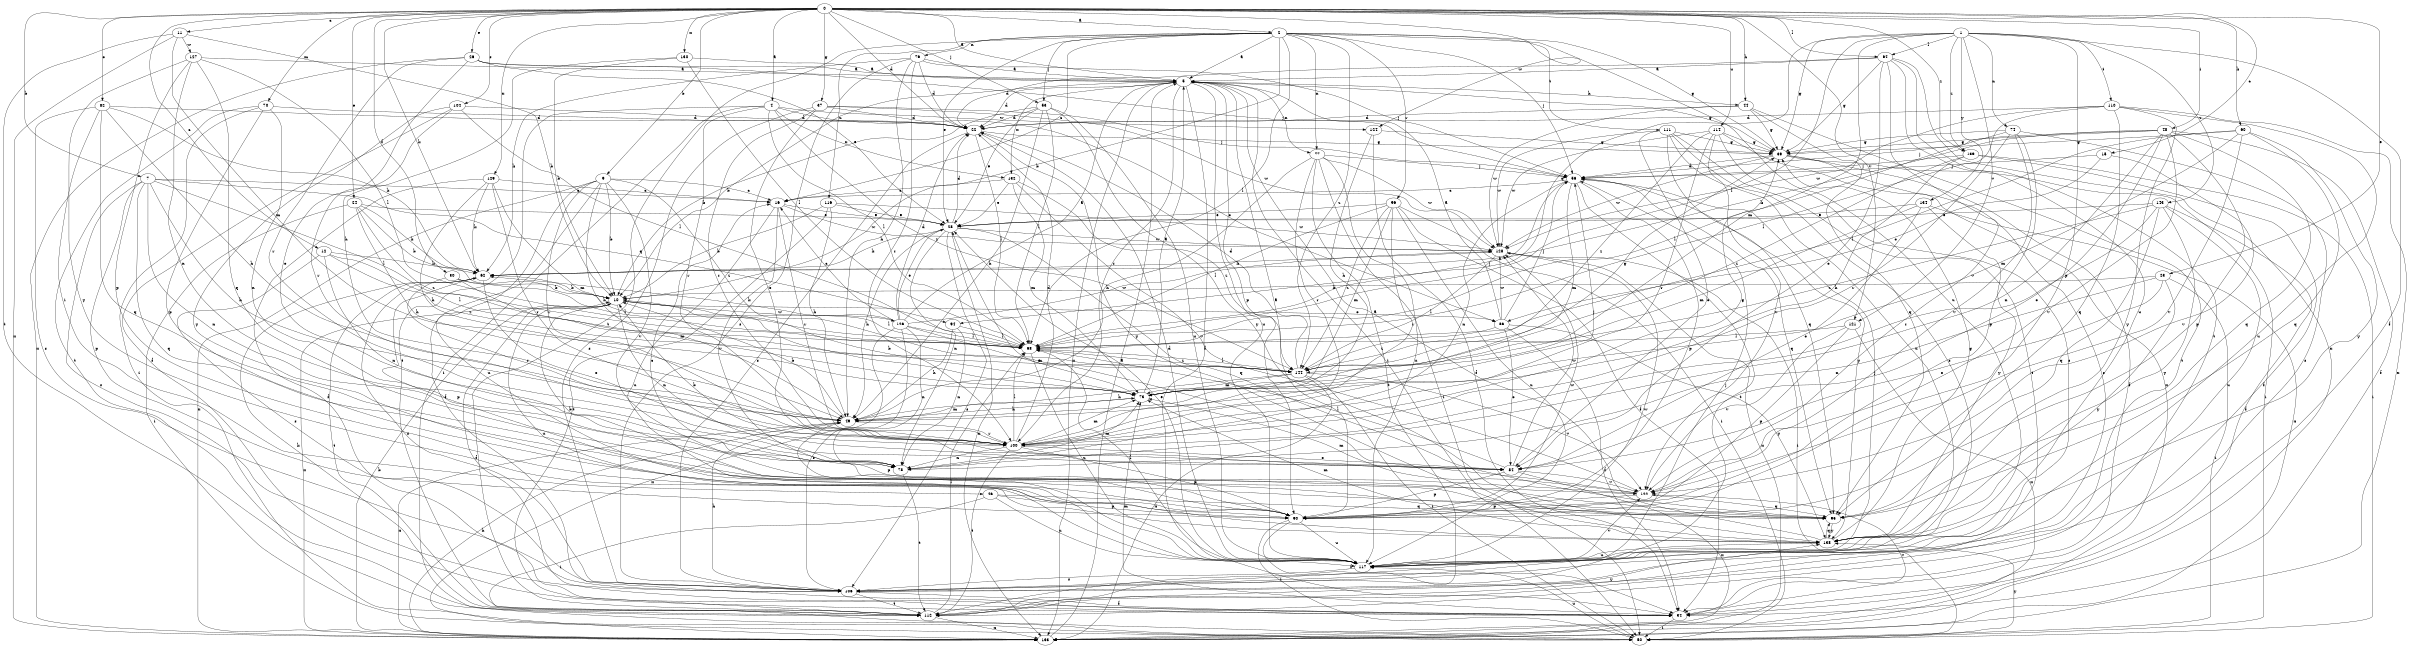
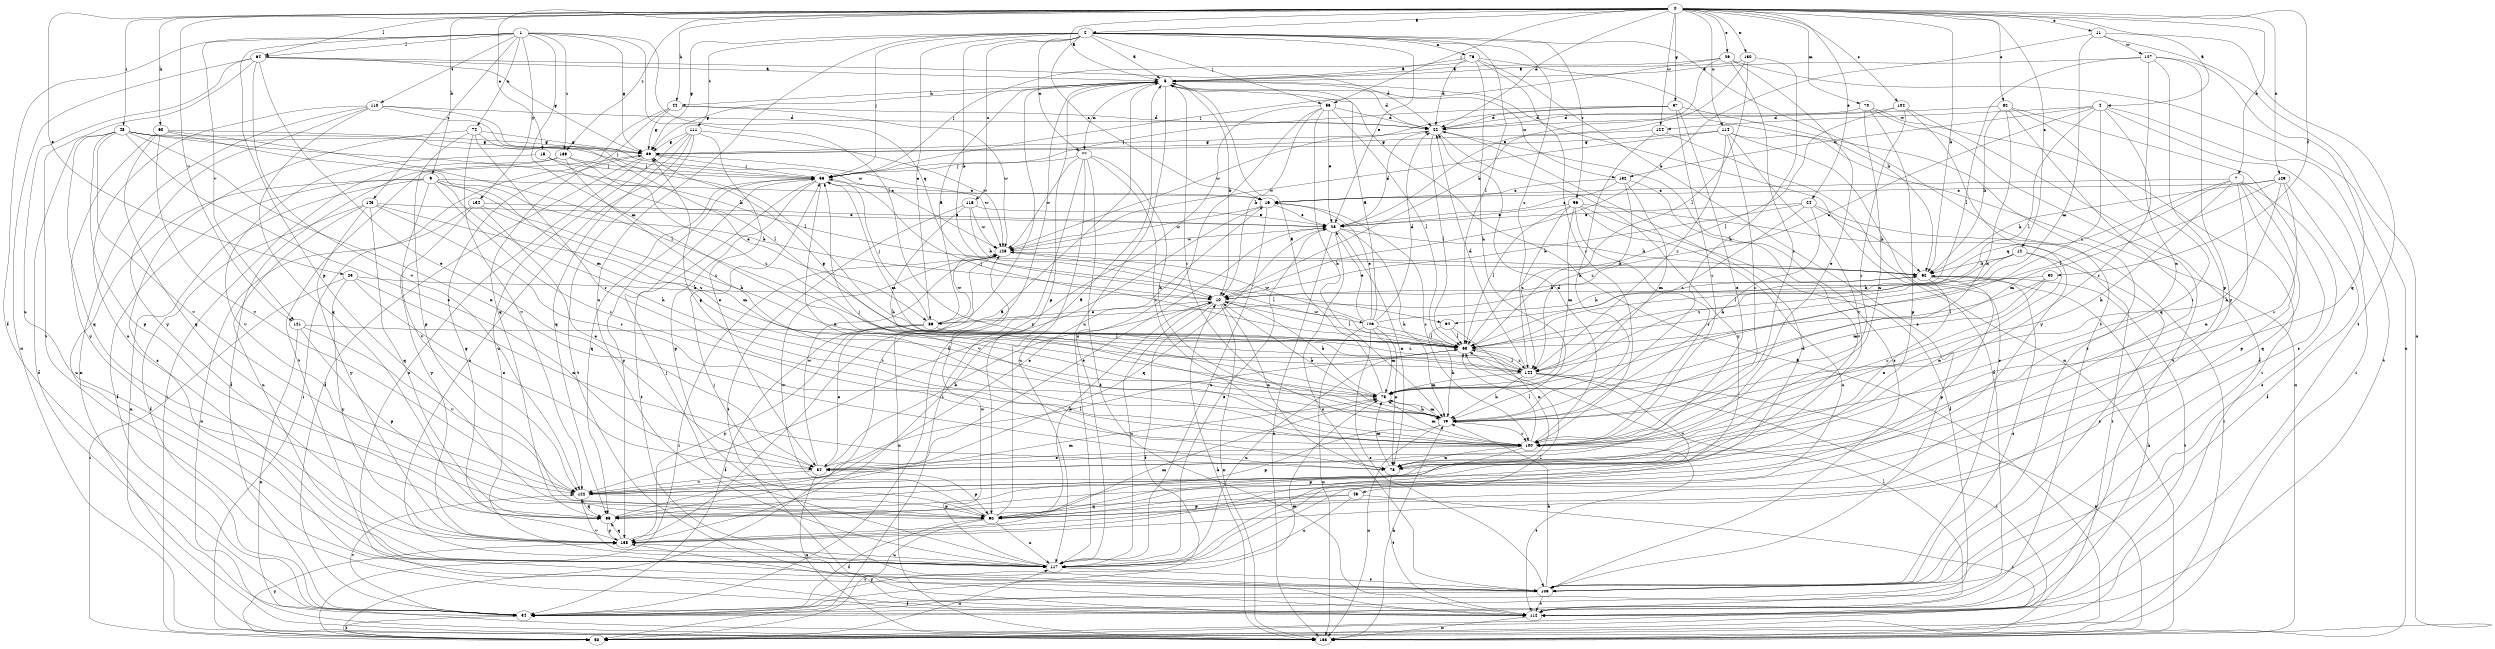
edge "2" -> "86": added, label "o"
edge "39" -> "56": label "d" -> "j"
edge "128" -> "144": now "128" -> "68"
